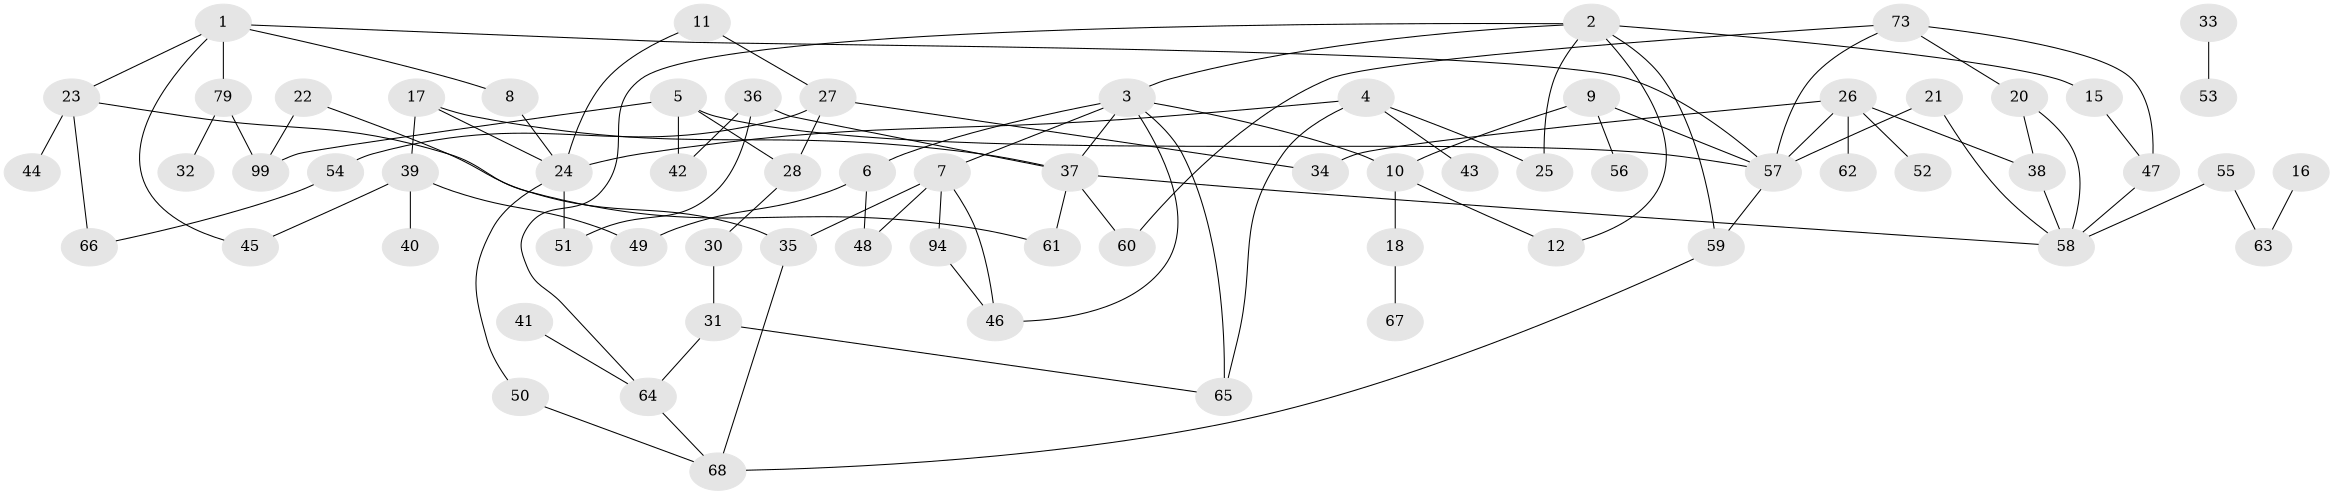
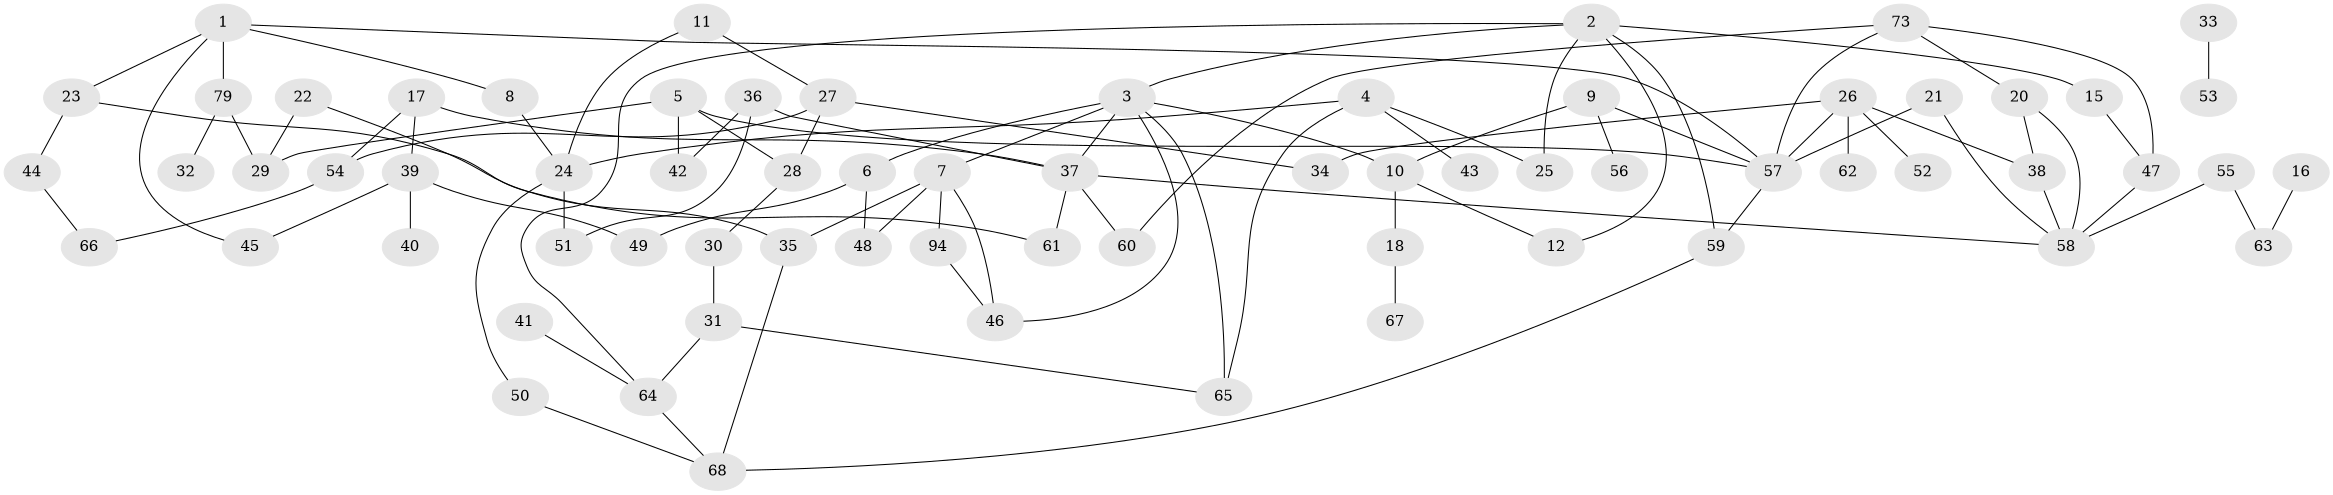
edge "17" -- "24": now "17" -- "54"
edge "23" -- "66": now "44" -- "66"
node "99": label "99" -> "29"
